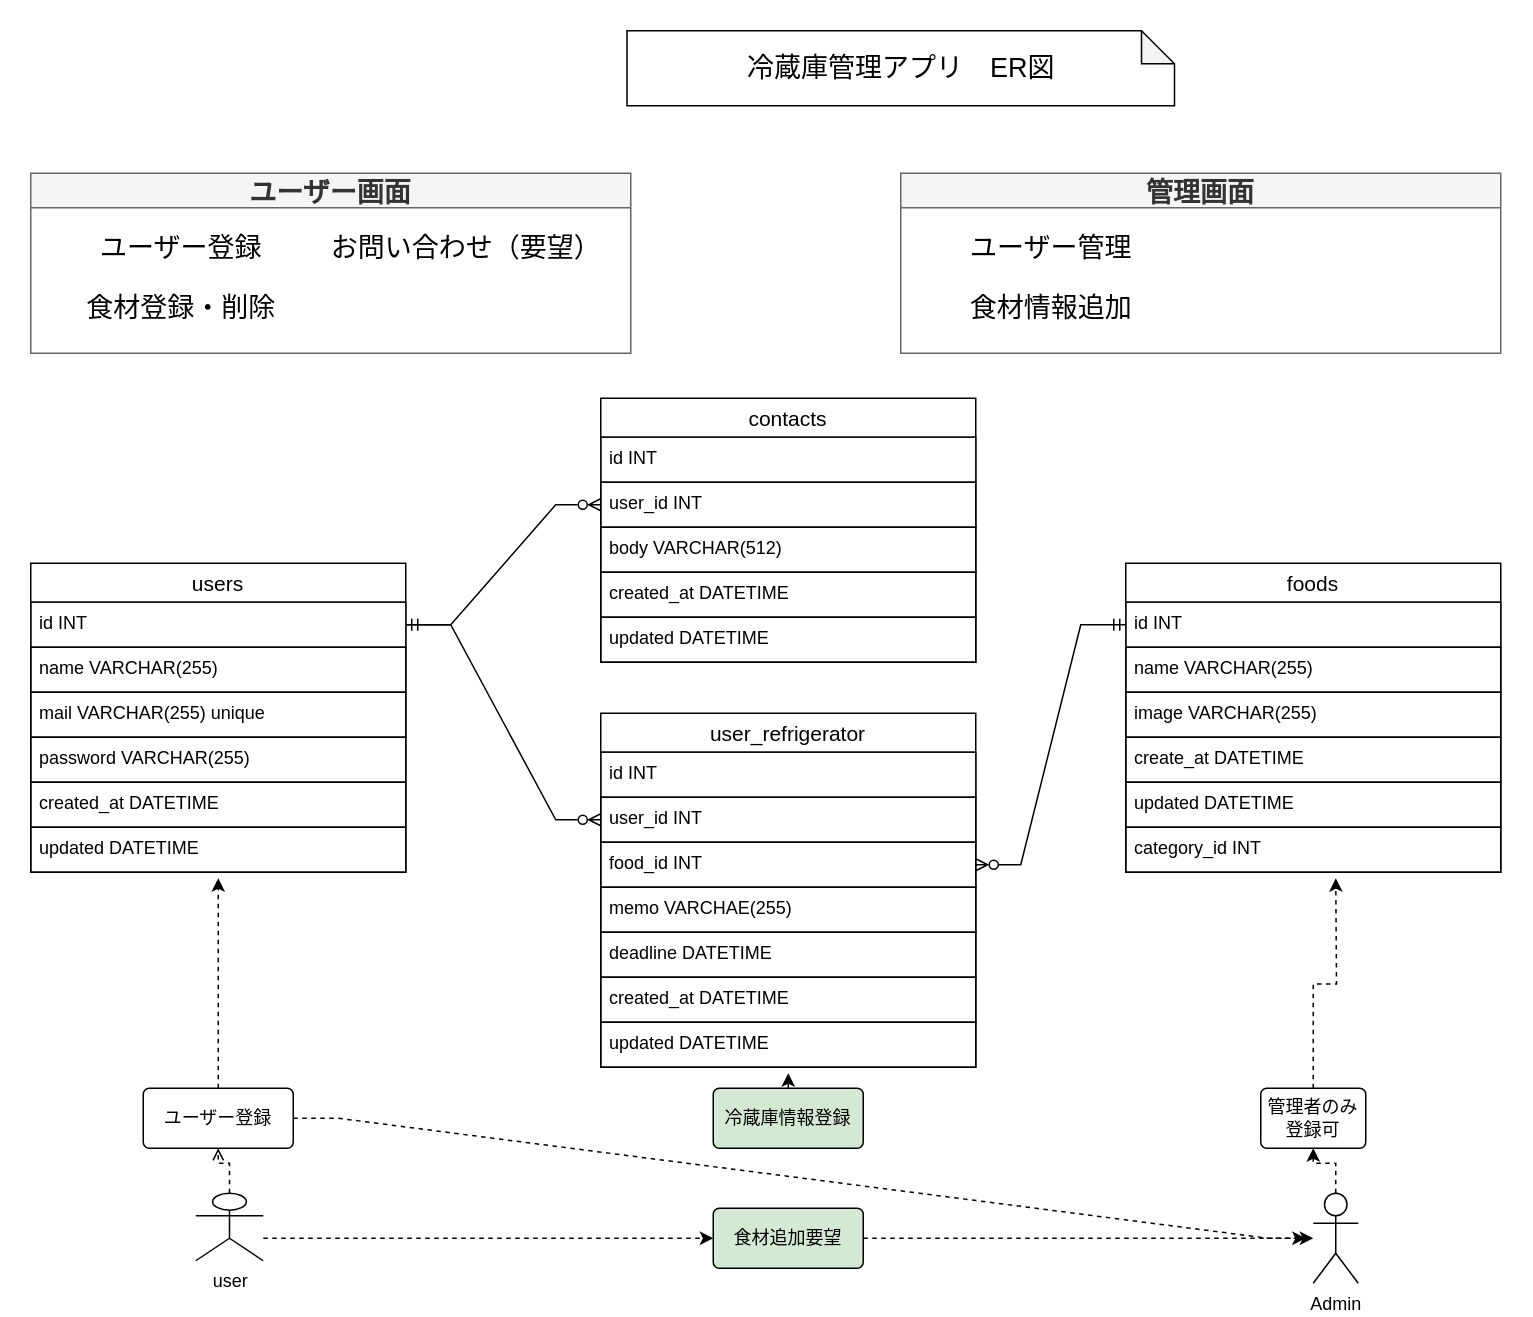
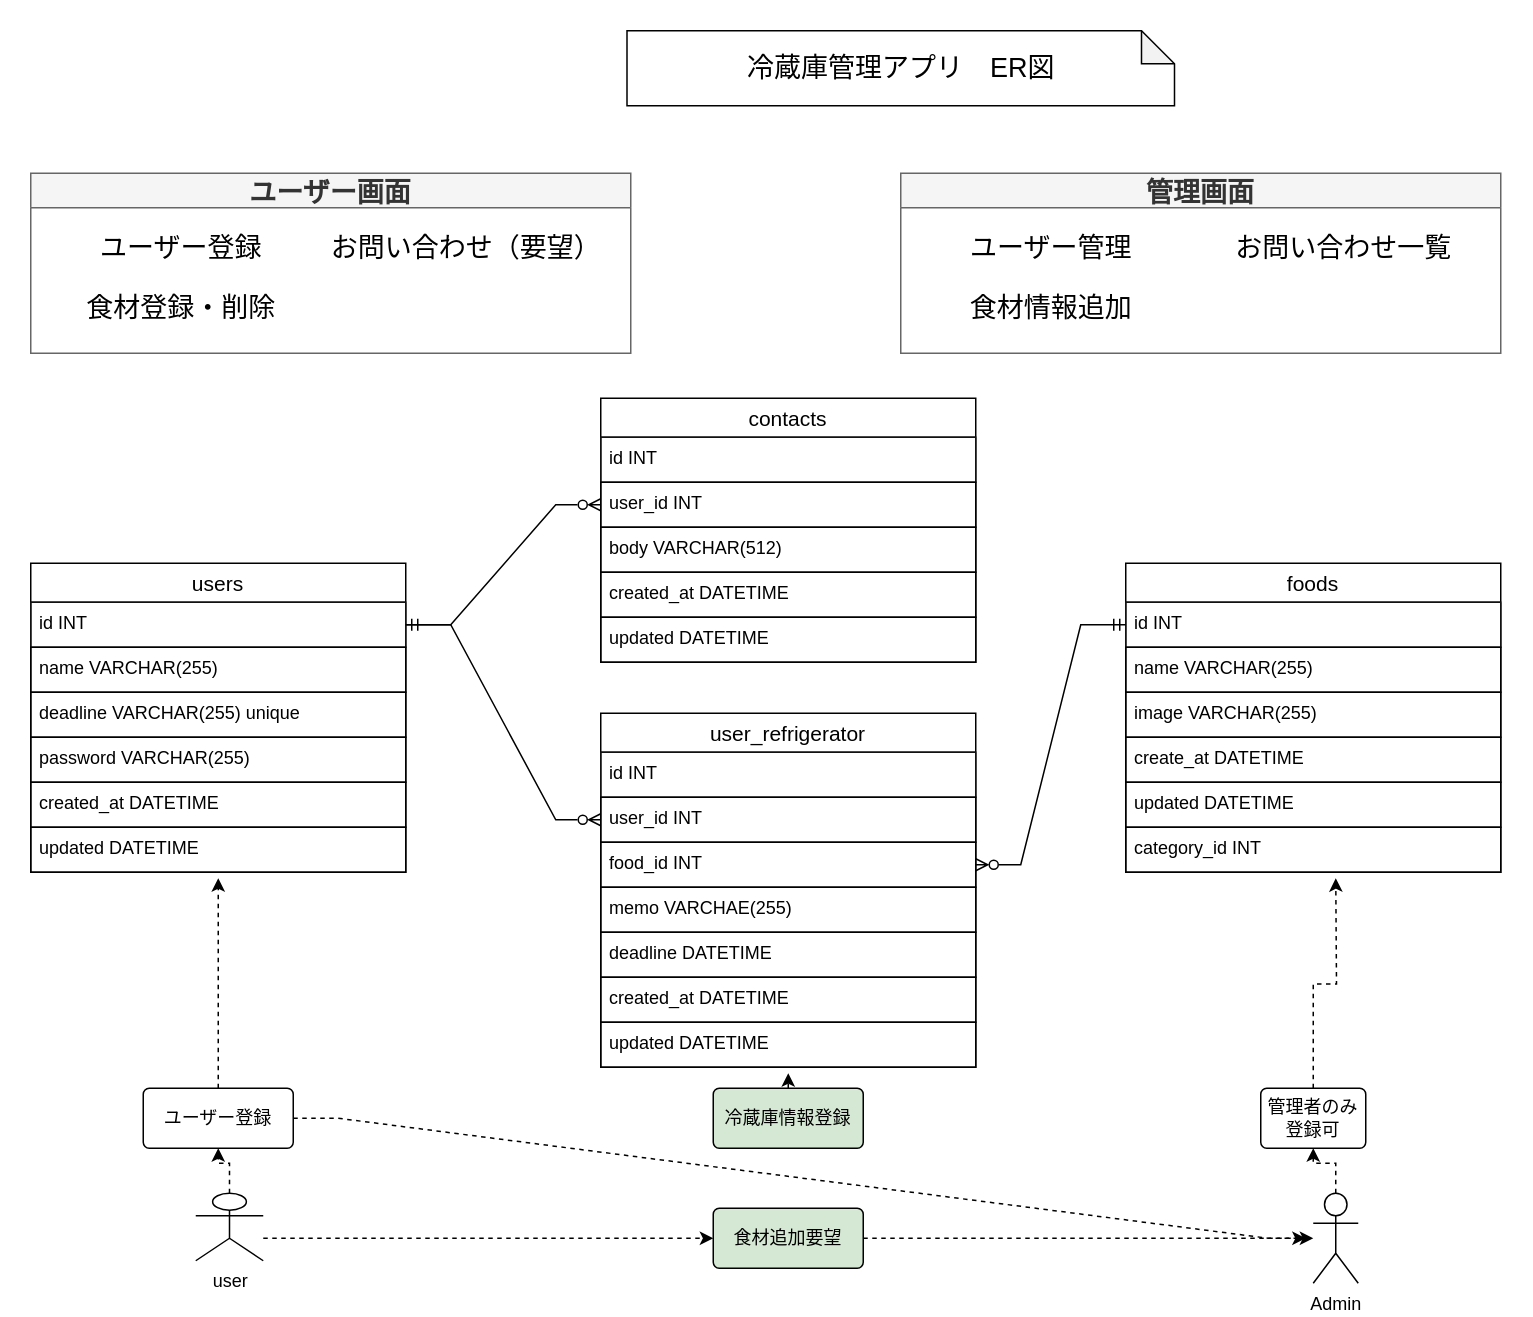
node "お問い合わせ一覧": added
node "mail VARCHAR(255) unique": label "mail VARCHAR(255) unique" -> "deadline VARCHAR(255) unique"
edge "user" -> "ユーザー登録": arrowhead open -> classic
